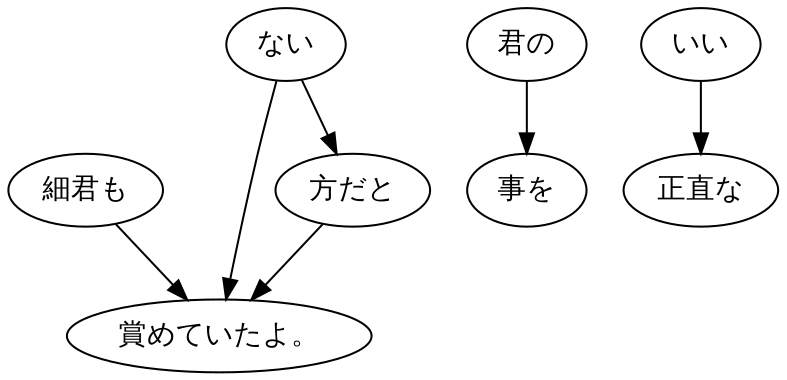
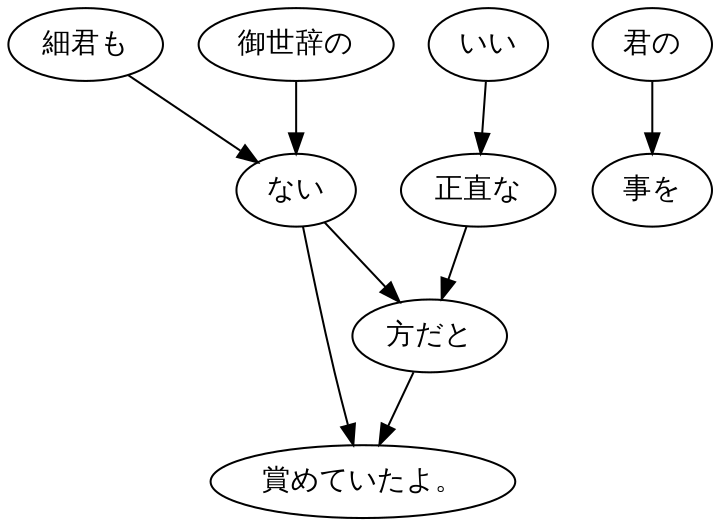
node "御世辞の": added
edge "正直な" -> "方だと": added
edge "細君も" -> "賞めていたよ。": now "細君も" -> "ない"
